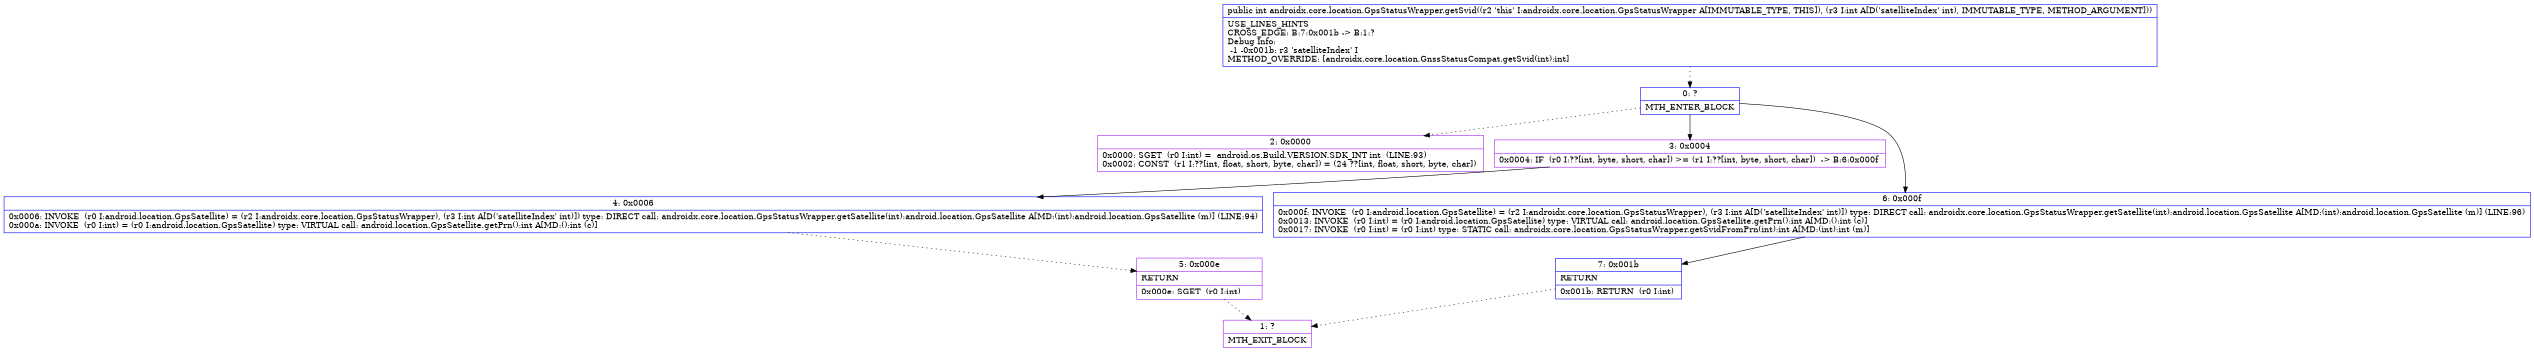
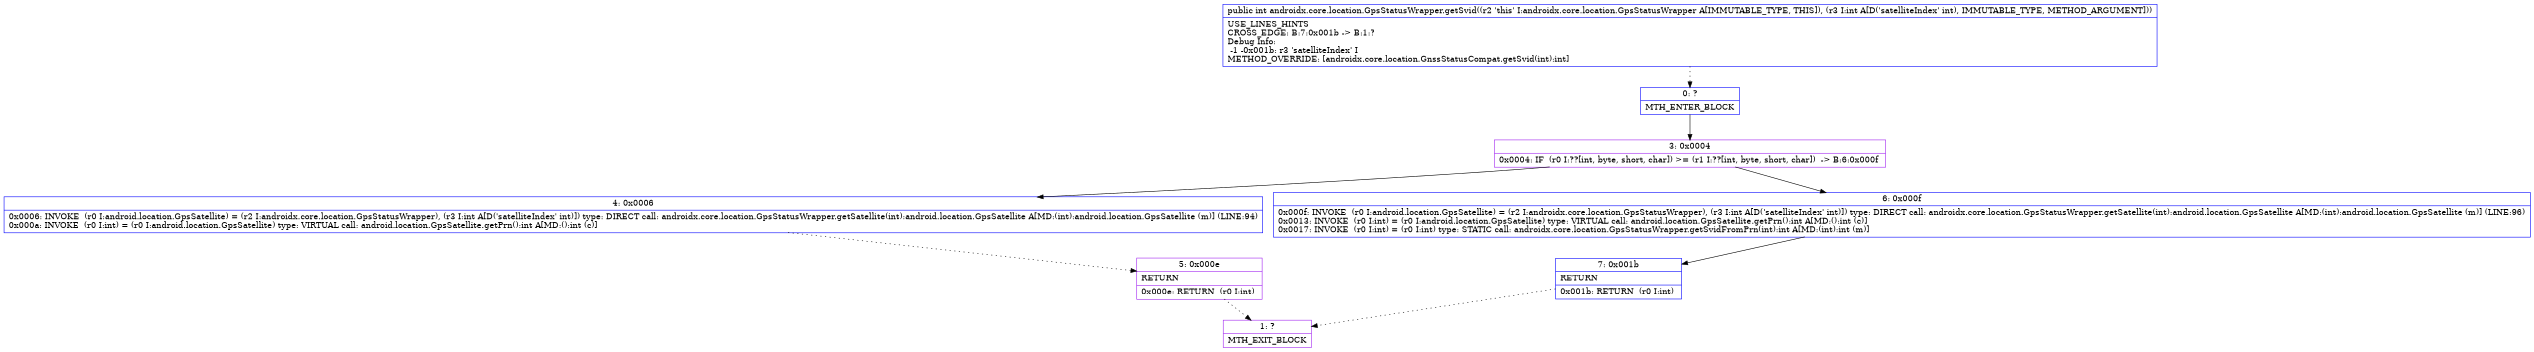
edge "0: ?" -> "6: 0x000f": now "3: 0x0004" -> "6: 0x000f"
node "2: 0x0000": removed
node "5: 0x000e": text "0x000e: SGET  (r0 I:int)" -> "0x000e: RETURN  (r0 I:int)"
